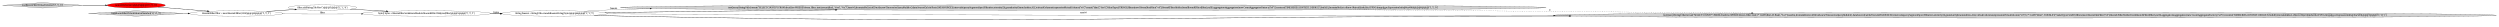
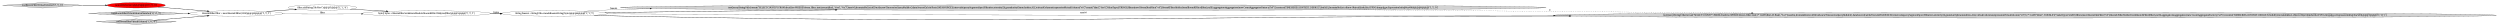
node "testBloomFilterVirtualColumn['1', '0', '0']": added
